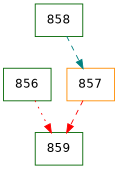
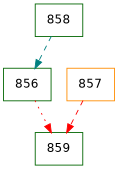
edge "858" -> "857": now "858" -> "856"
